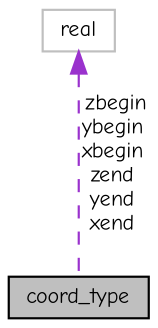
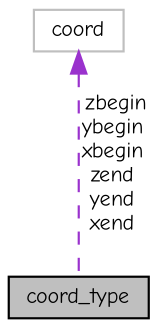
node "real": label "real" -> "coord"
